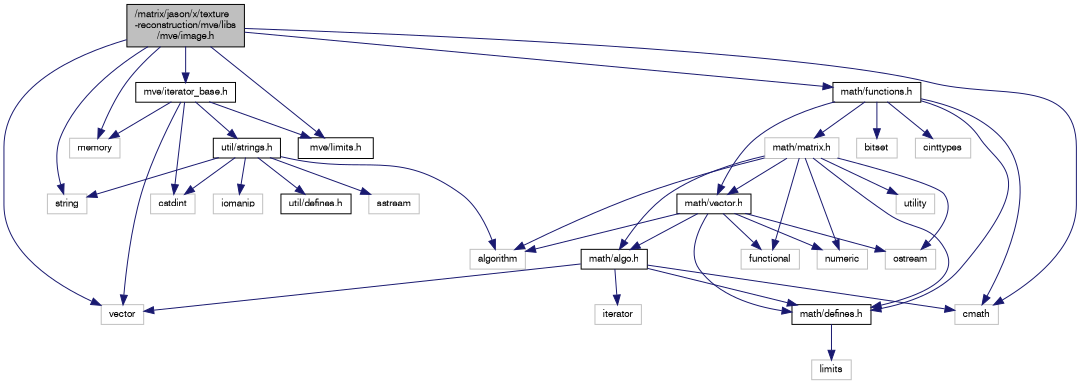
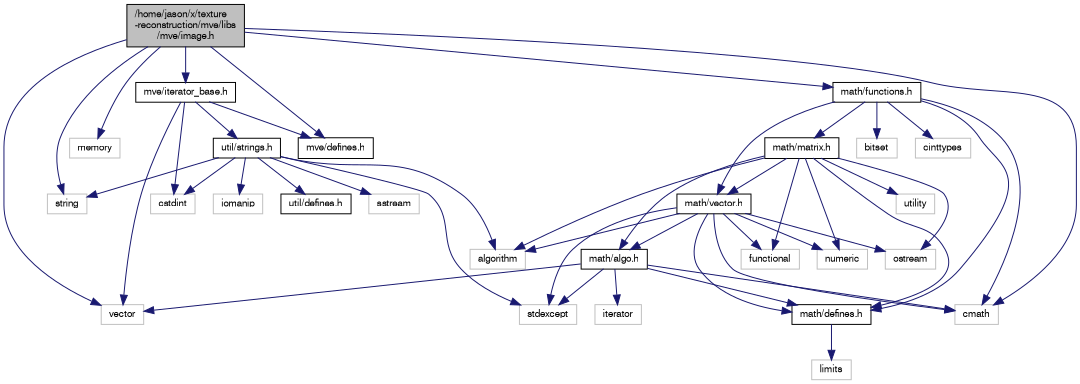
node "/matrix/jason/x/texture -reconstruction/mve/libs /mve/image.h": label "/matrix/jason/x/texture -reconstruction/mve/libs /mve/image.h" -> "/home/jason/x/texture -reconstruction/mve/libs /mve/image.h"
edge "mve/iterator_base.h" -> "memory": removed
node "mve/limits.h": label "mve/limits.h" -> "mve/defines.h"
node "math/matrix.h": color grey75 -> black
edge "math/vector.h" -> "cmath": added
node "stdexcept": added
